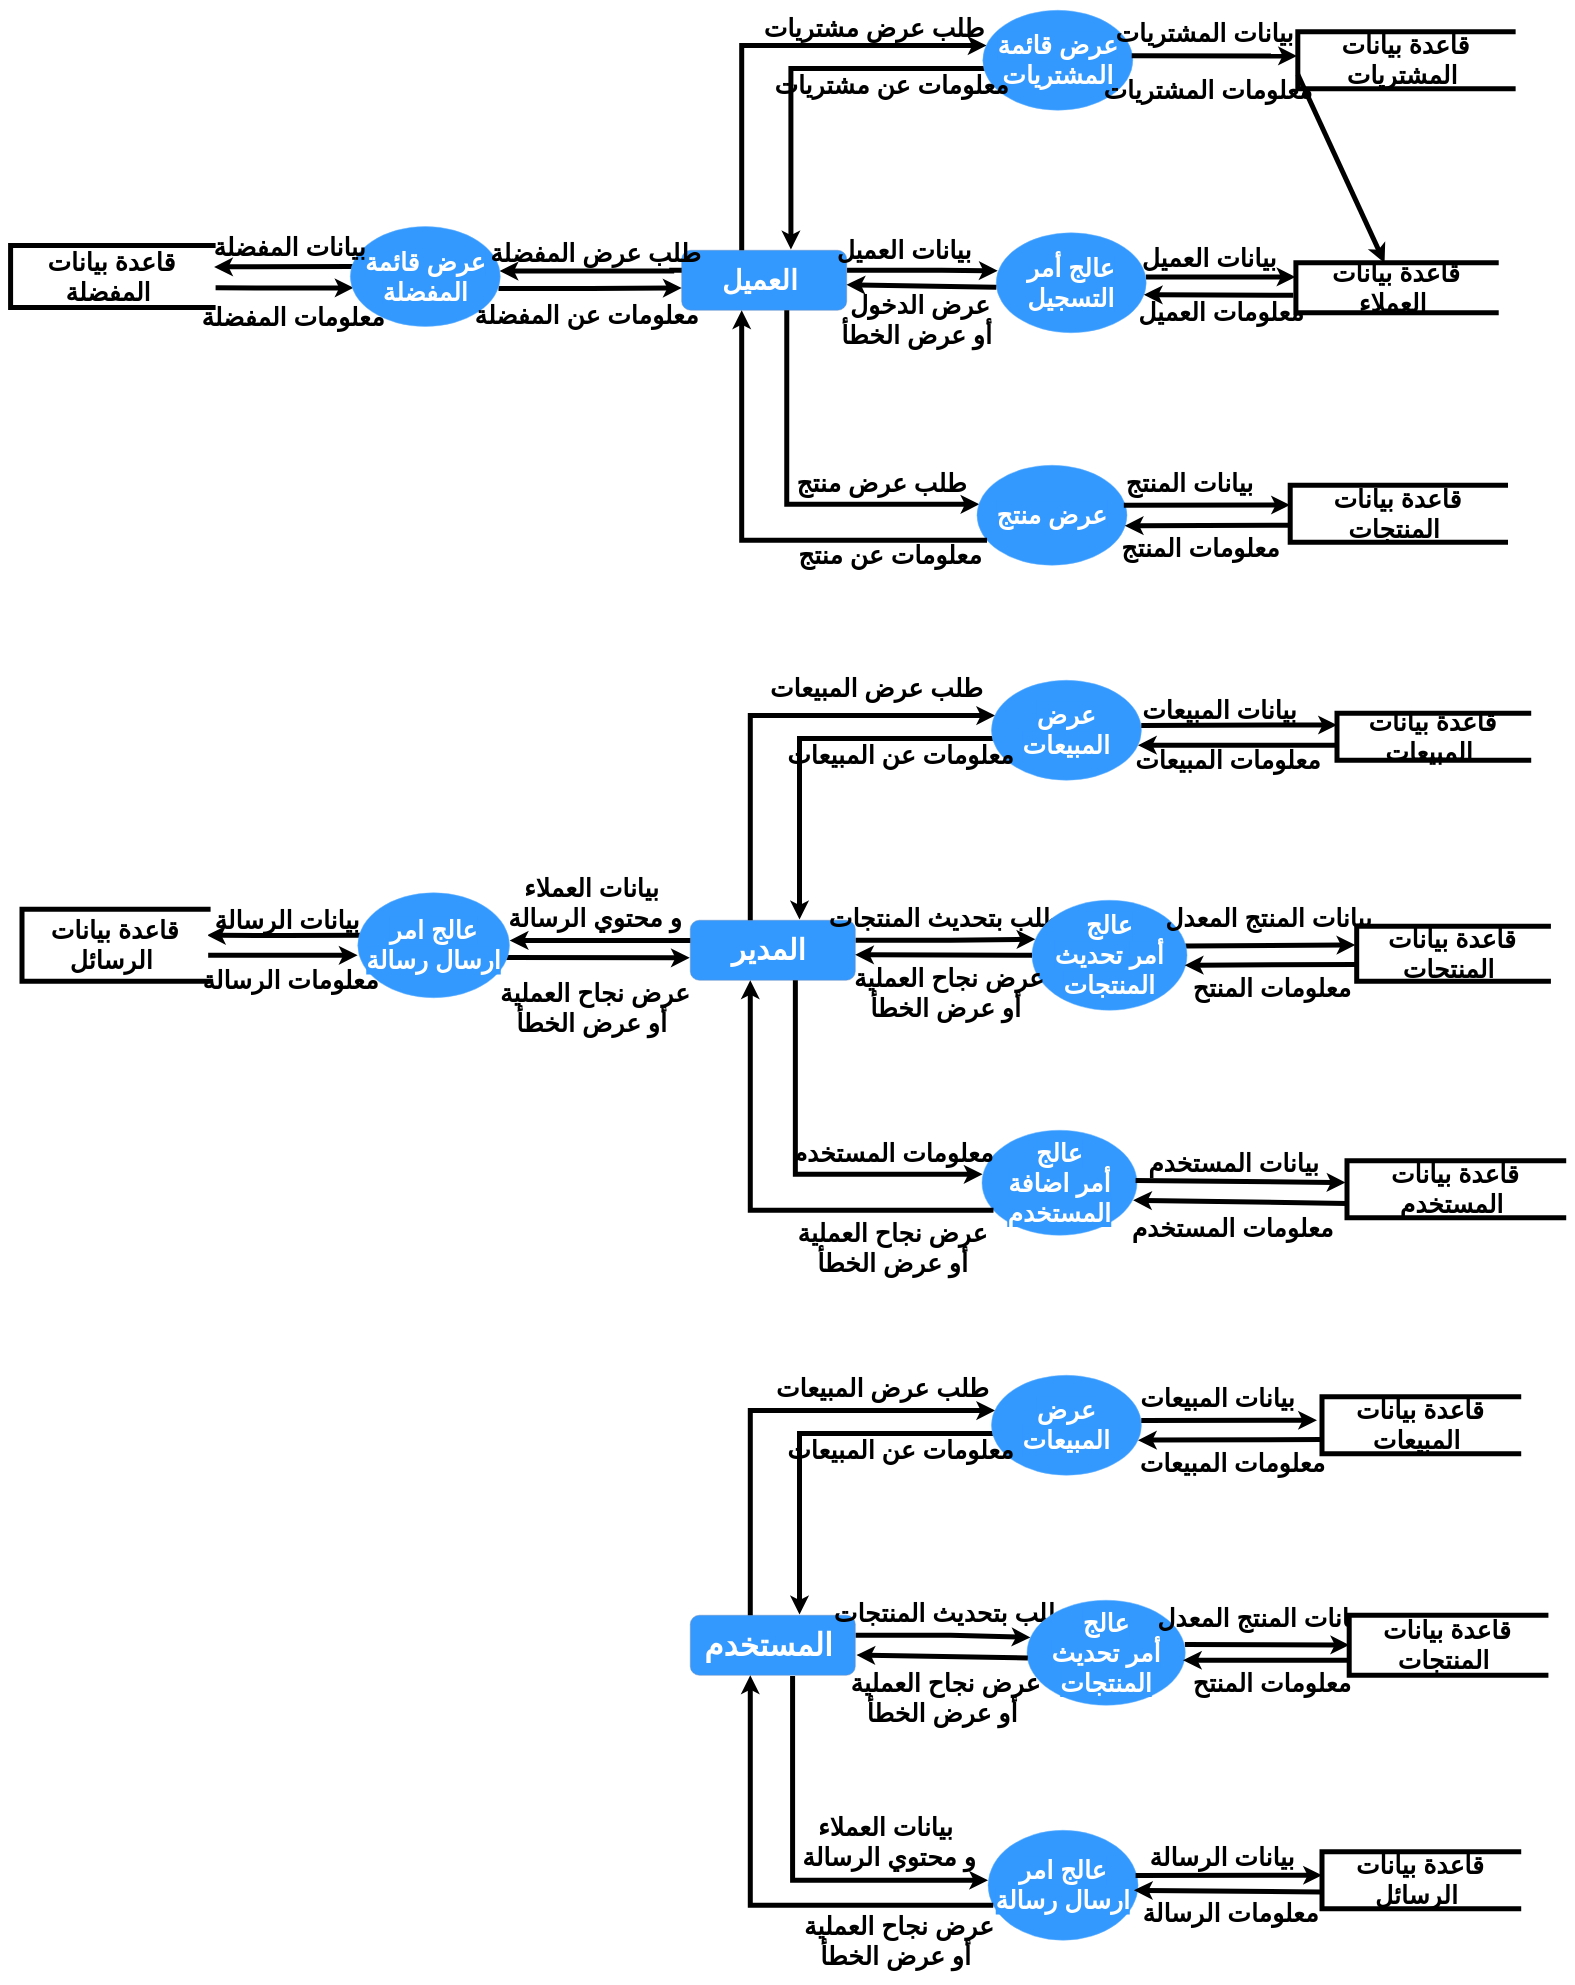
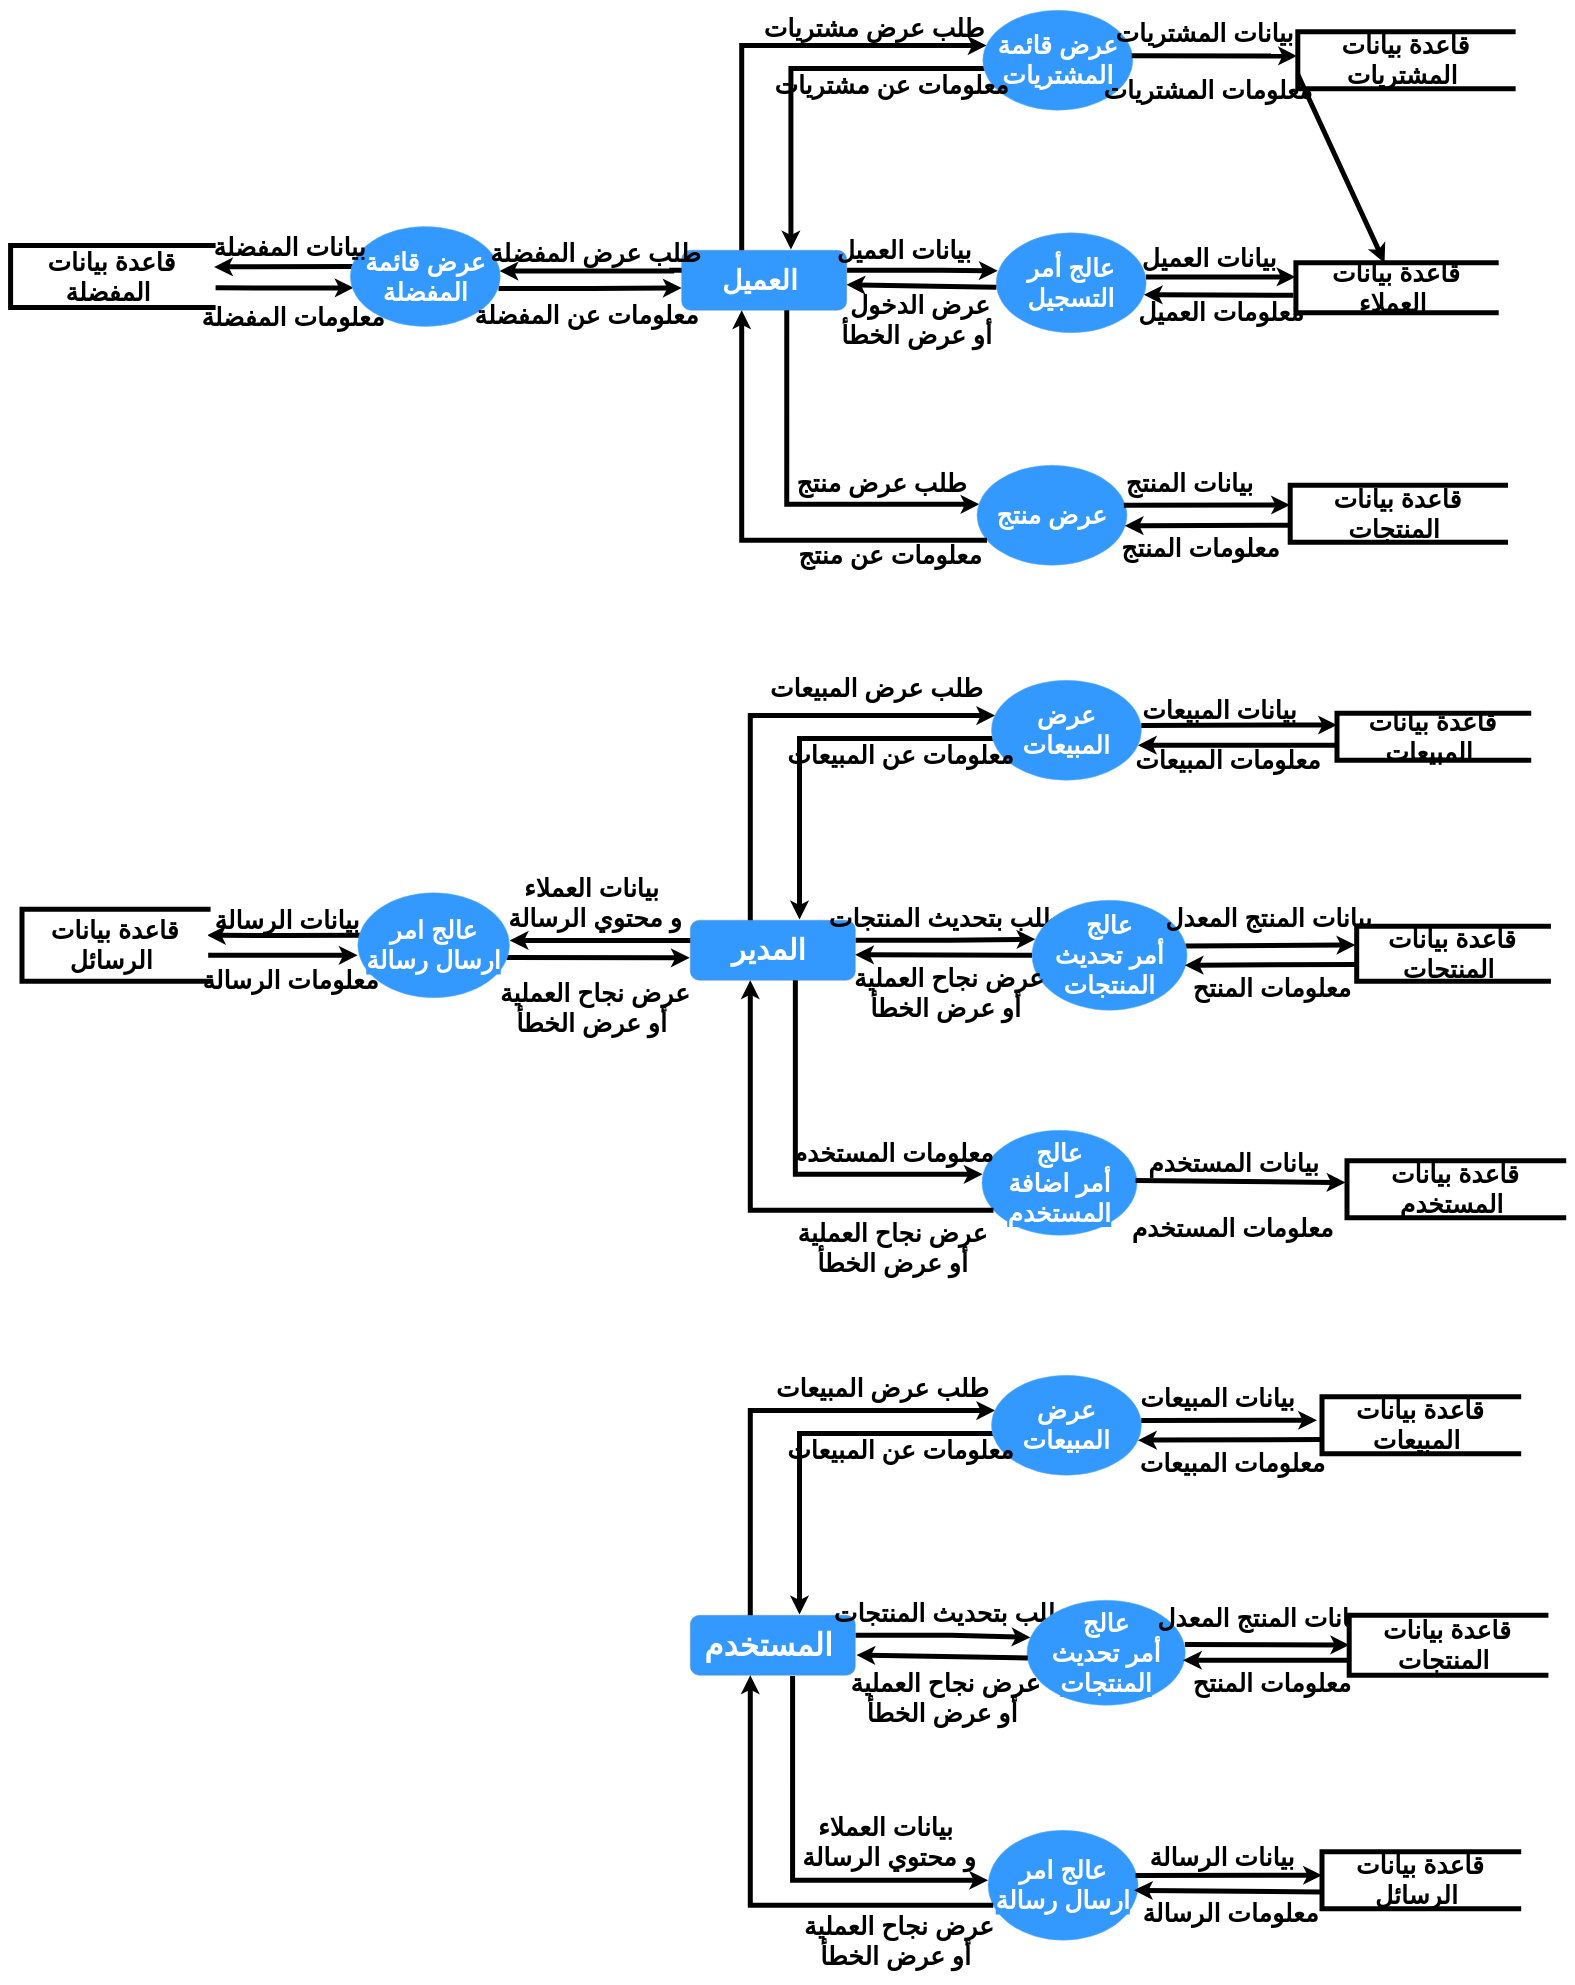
edge "قاعدة بيانات المستخدم" -> "عالج أمر اضافة المستخدم": removed
